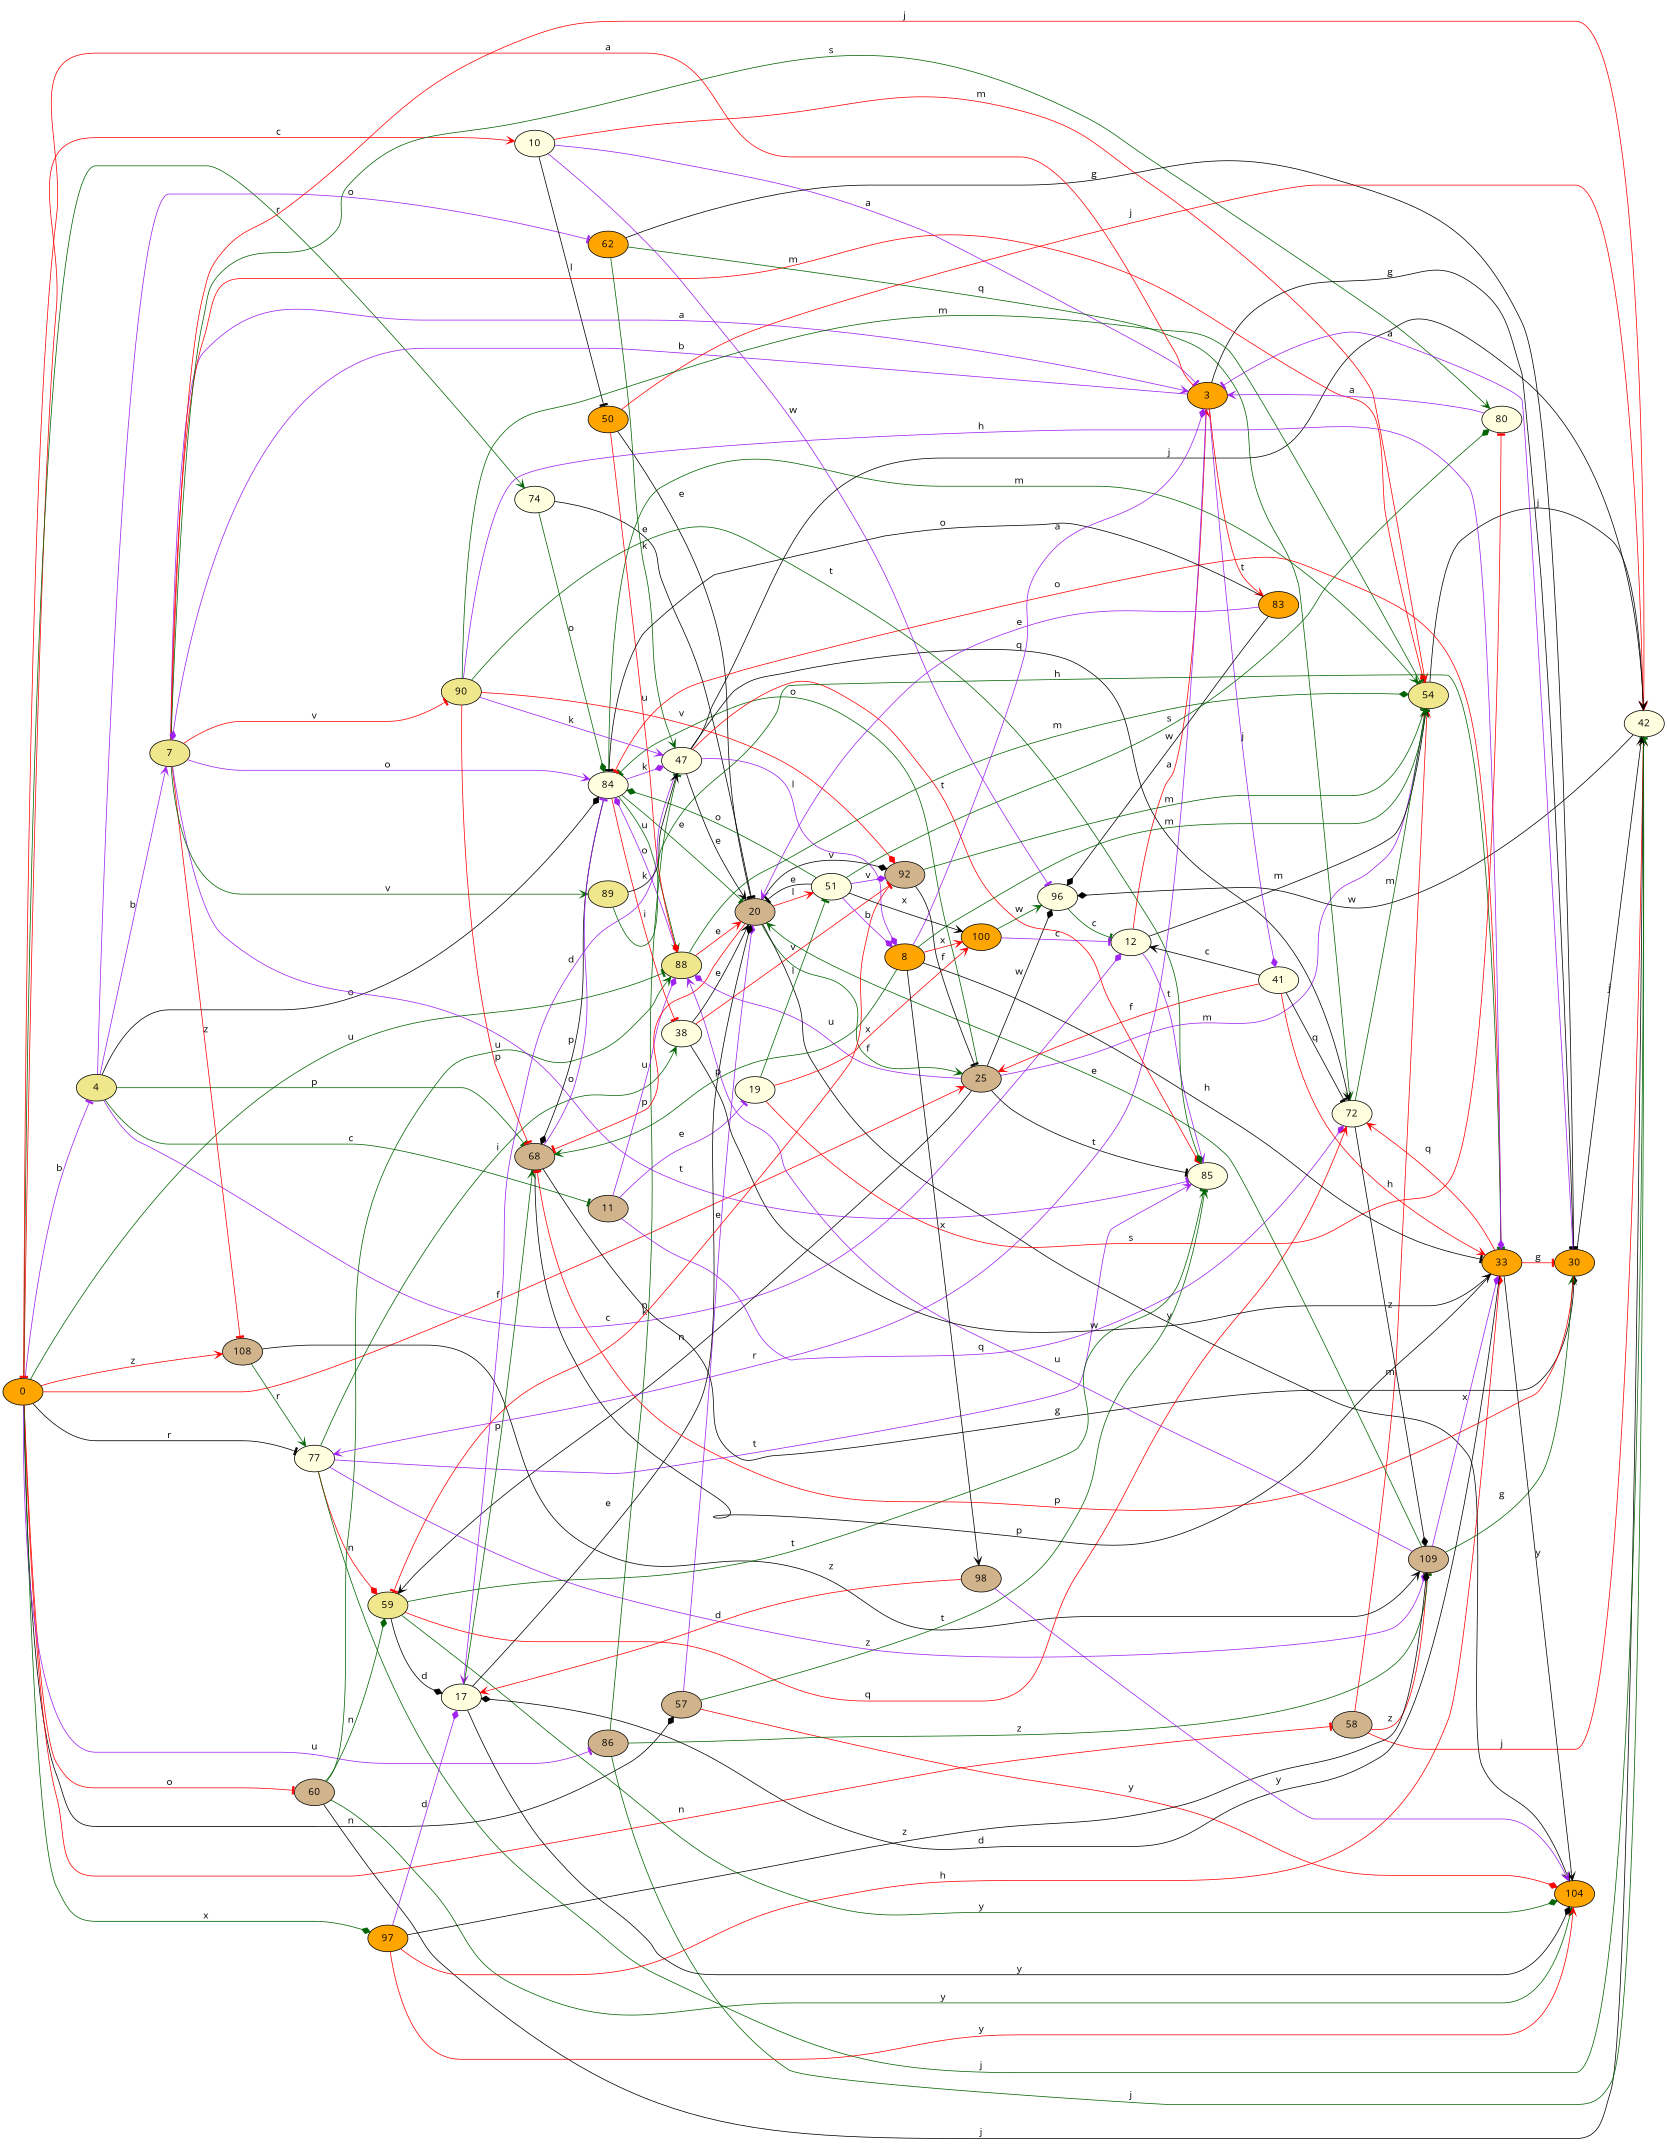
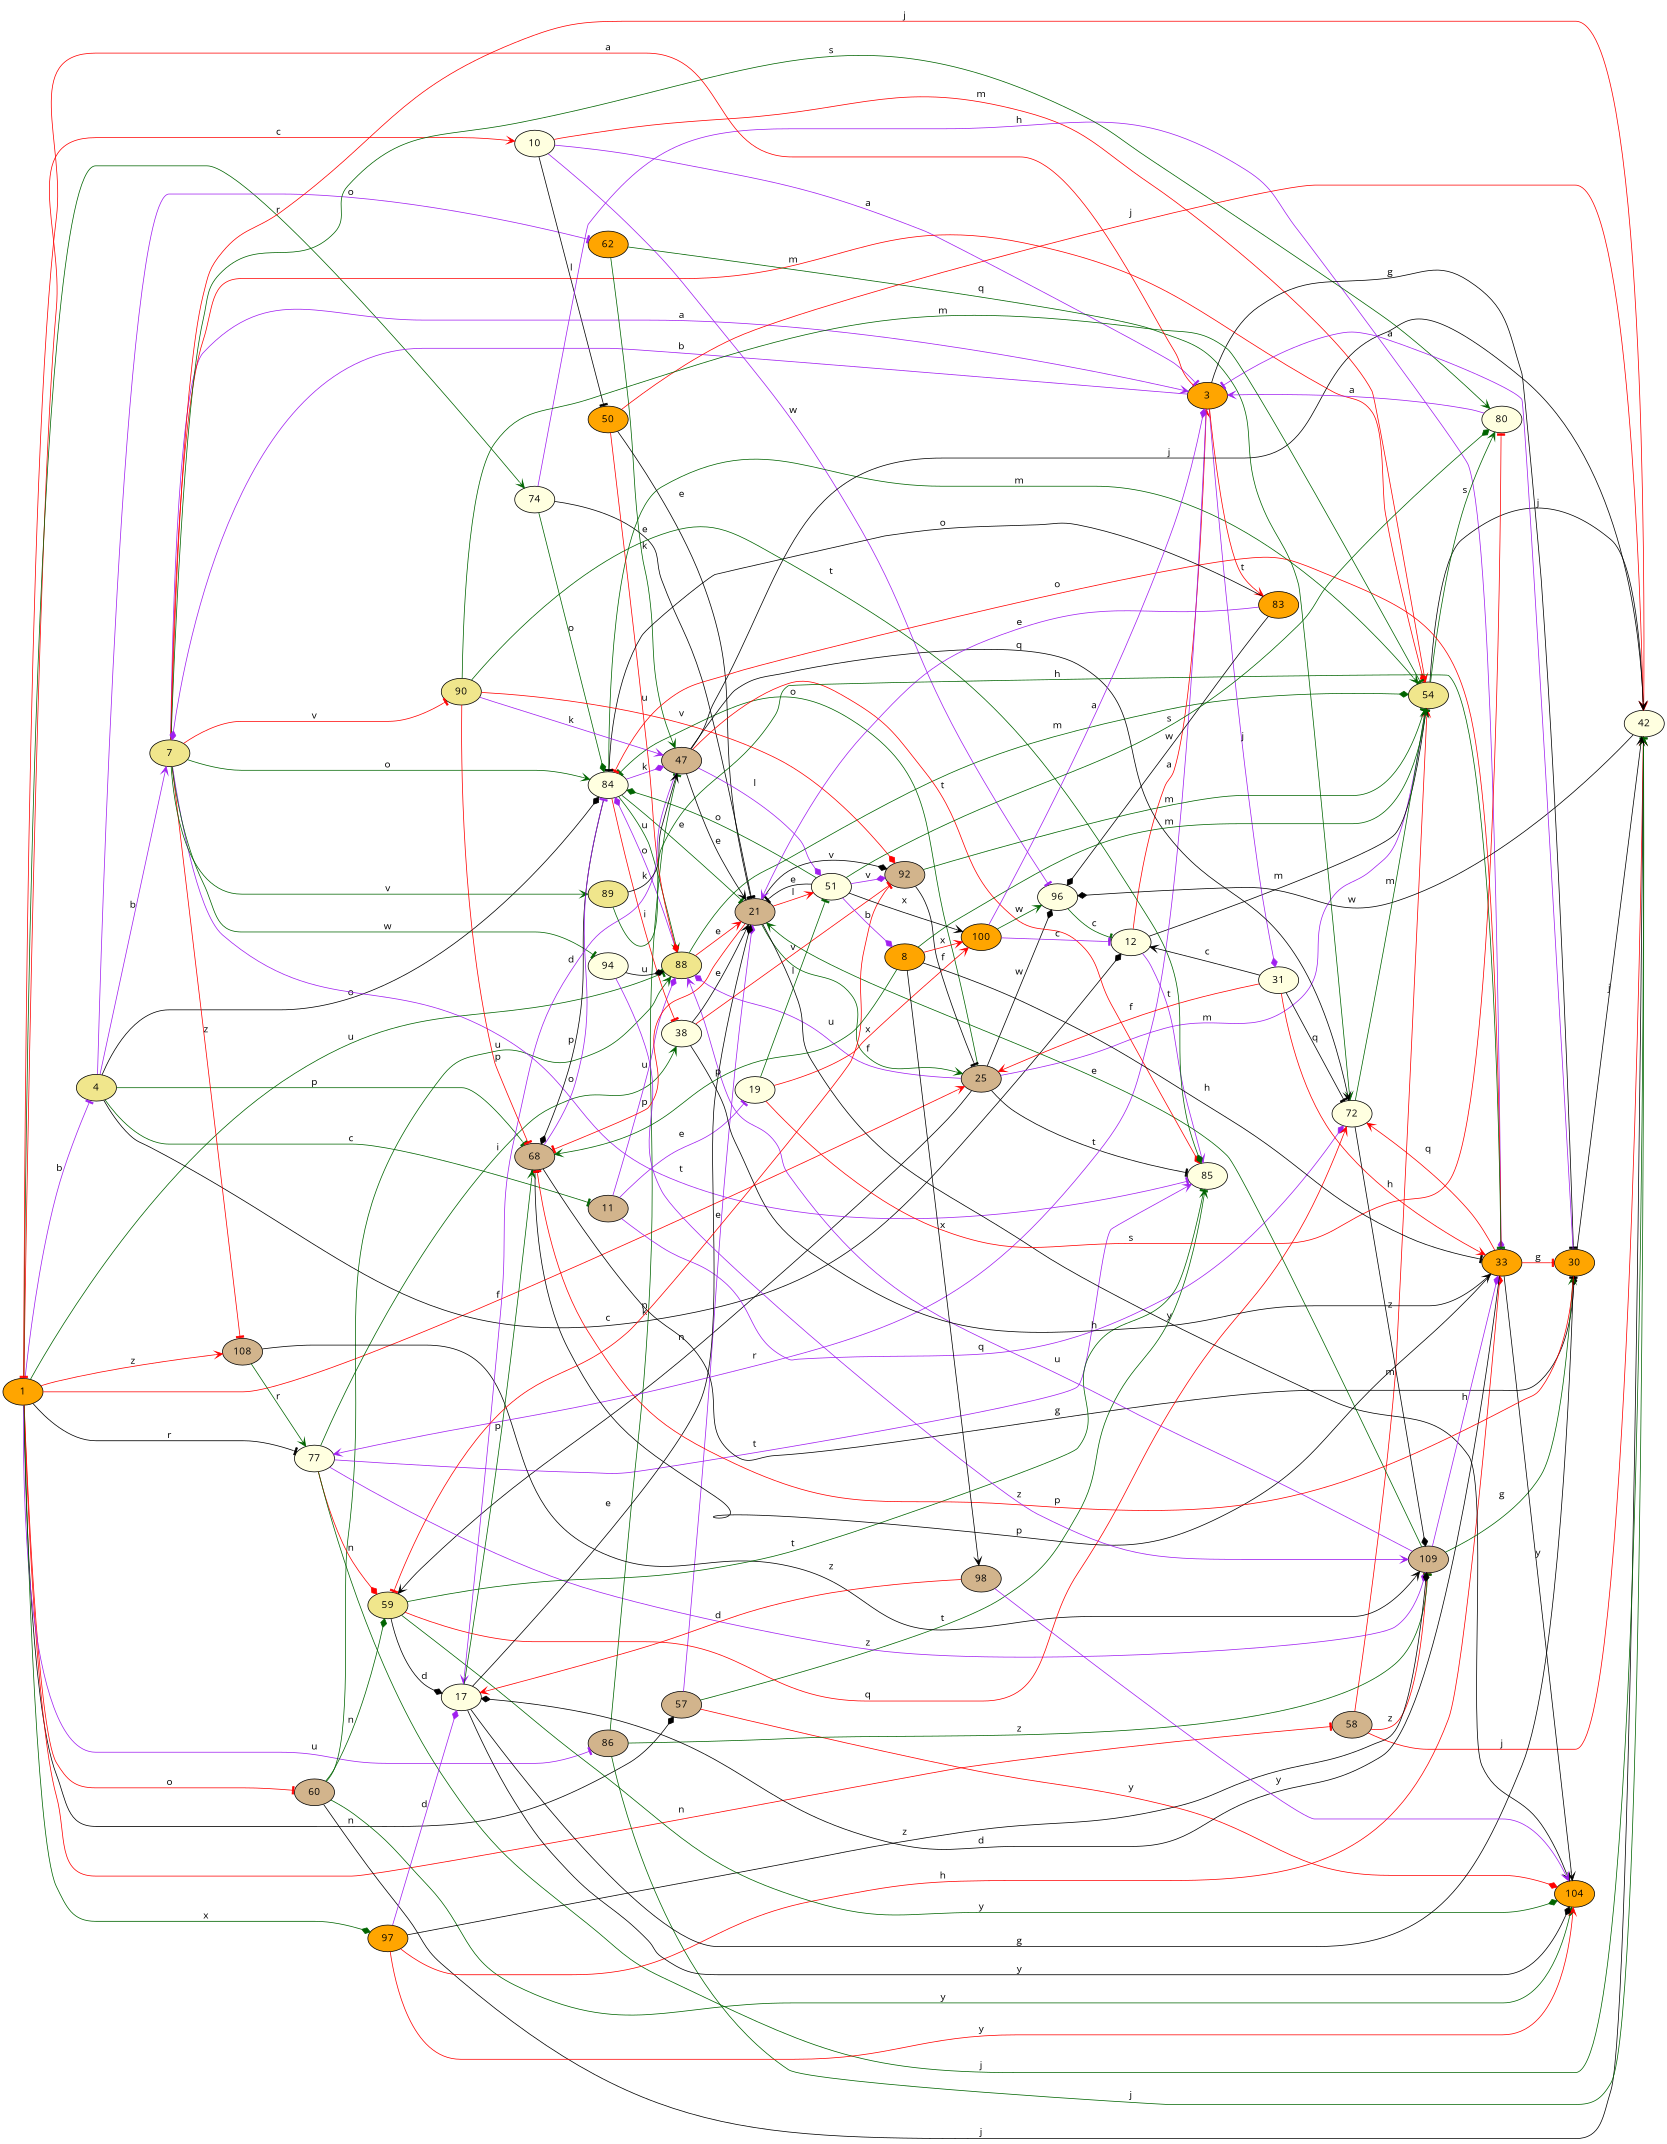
edge "62" -> "30": now "17" -> "30"
edge "90" -> "33": now "74" -> "33"
edge "54" -> "80": added, label "s"
edge "8" -> "3": now "100" -> "3"
node "47": fillcolor lightyellow -> tan
edge "7" -> "84": color purple -> darkgreen
edge "47" -> "8": now "47" -> "51"
node "20": label "20" -> "21"
node "94": added
node "41": label "41" -> "31"
edge "4" -> "12": color purple -> black
edge "38" -> "33": label "w" -> "h"
node "0": label "0" -> "1"
edge "109" -> "33": label "x" -> "h"
